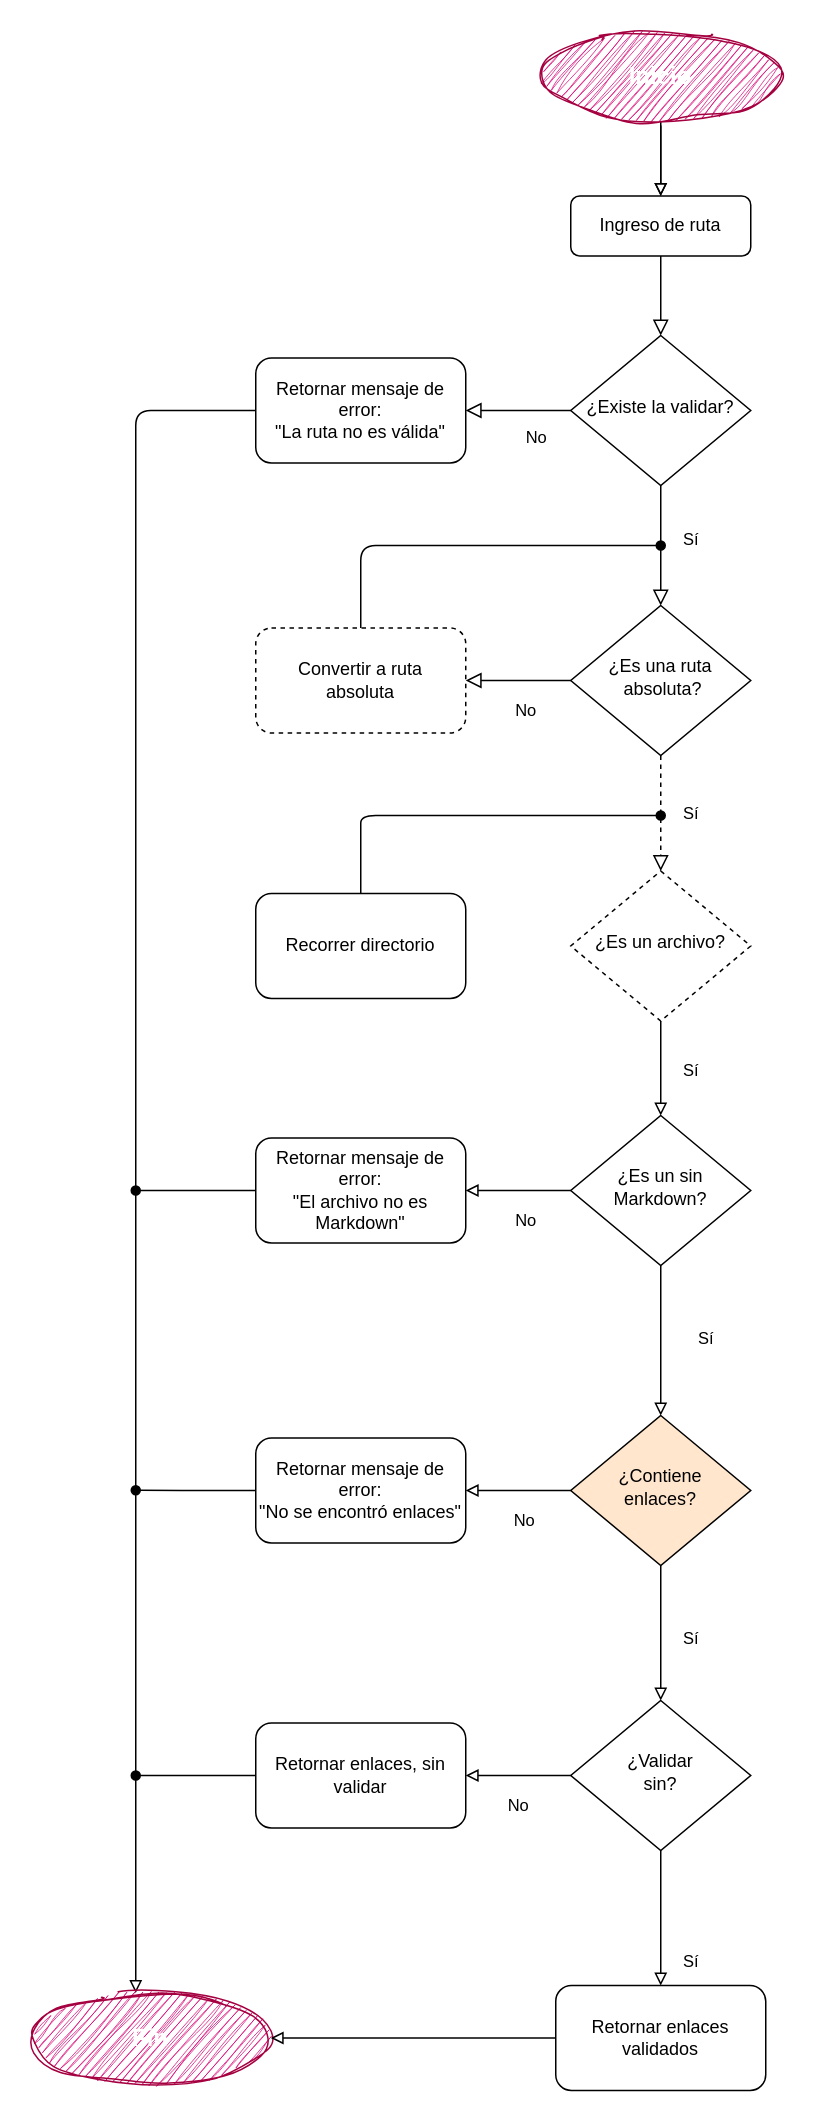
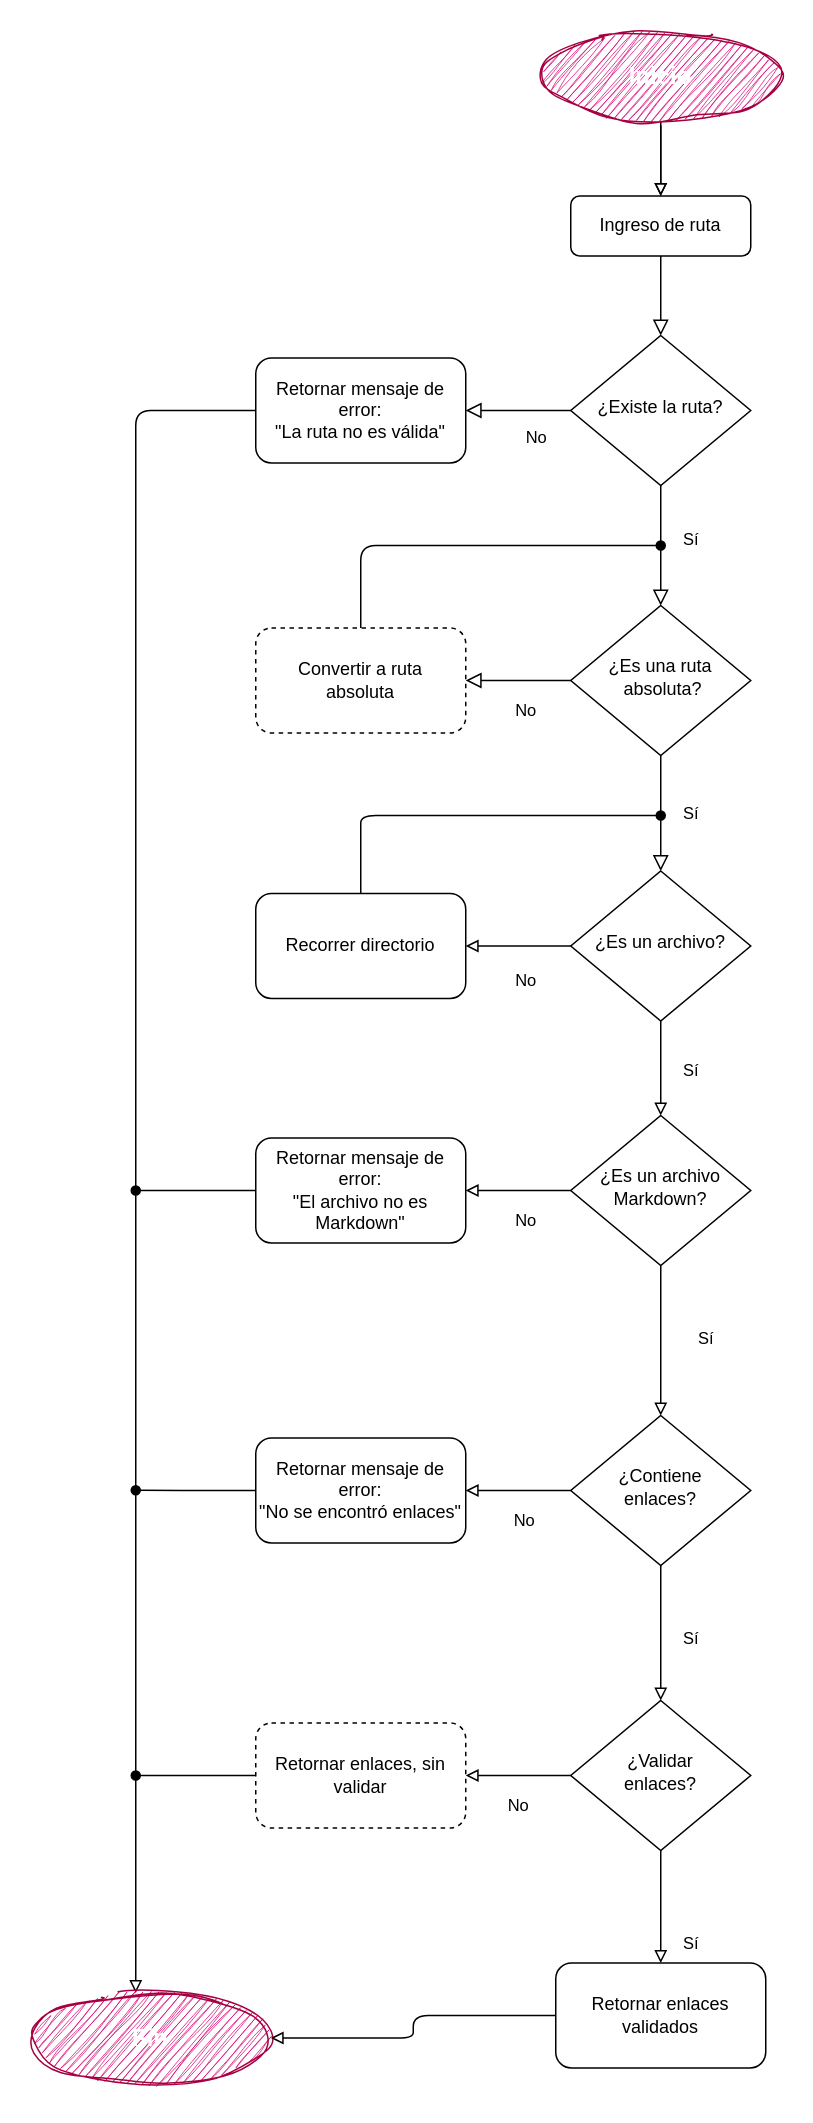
node "¿Existe la validar?": label "¿Existe la validar?" -> "¿Existe la ruta?"
edge "¿Es una ruta absoluta?" -> "¿Es un archivo?": style dashed -> solid
edge "¿Es un archivo?" -> "Recorrer directorio": added, label "No"
node "¿Es un archivo?": style dashed -> solid
node "¿Es un sin Markdown?": label "¿Es un sin Markdown?" -> "¿Es un archivo Markdown?"
node "¿Contiene enlaces?": fillcolor #ffe6cc -> #ffffff
node "¿Validar sin?": label "¿Validar sin?" -> "¿Validar enlaces?"
node "Retornar enlaces, sin validar": style solid -> dashed
node "Retornar enlaces validados": moved (661, 2038) -> (661, 2015)
